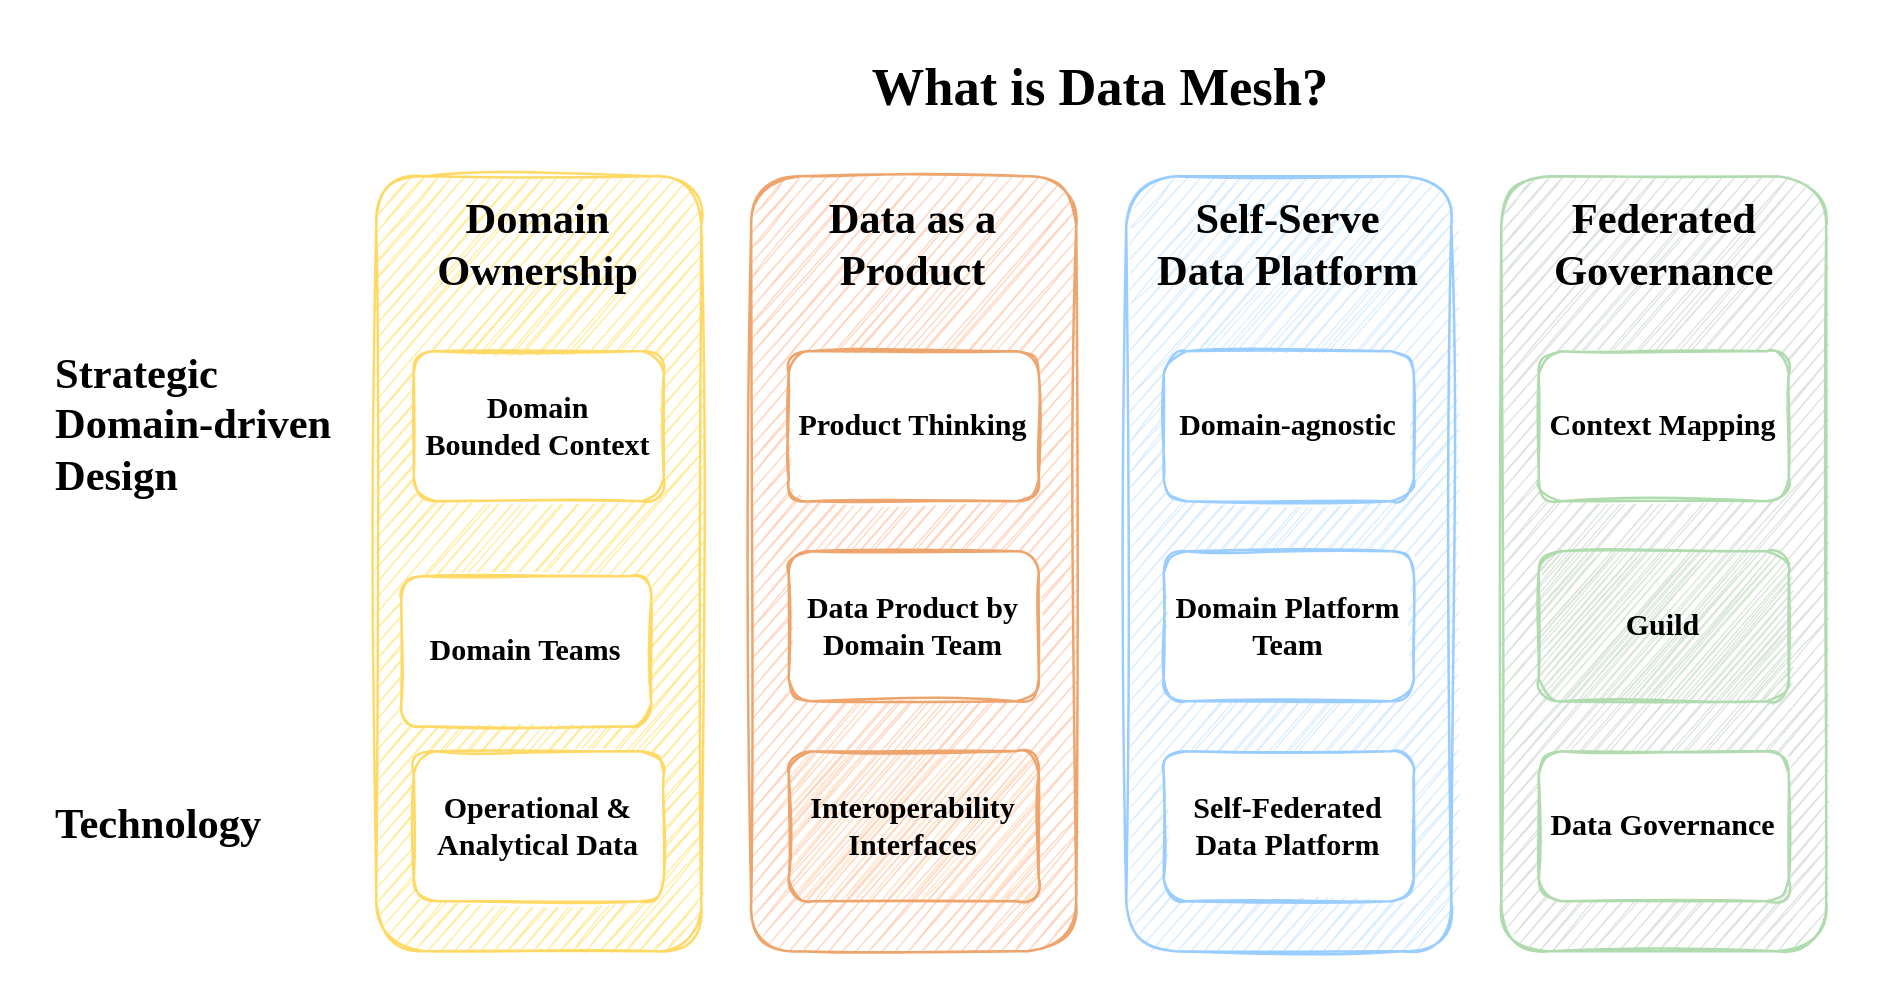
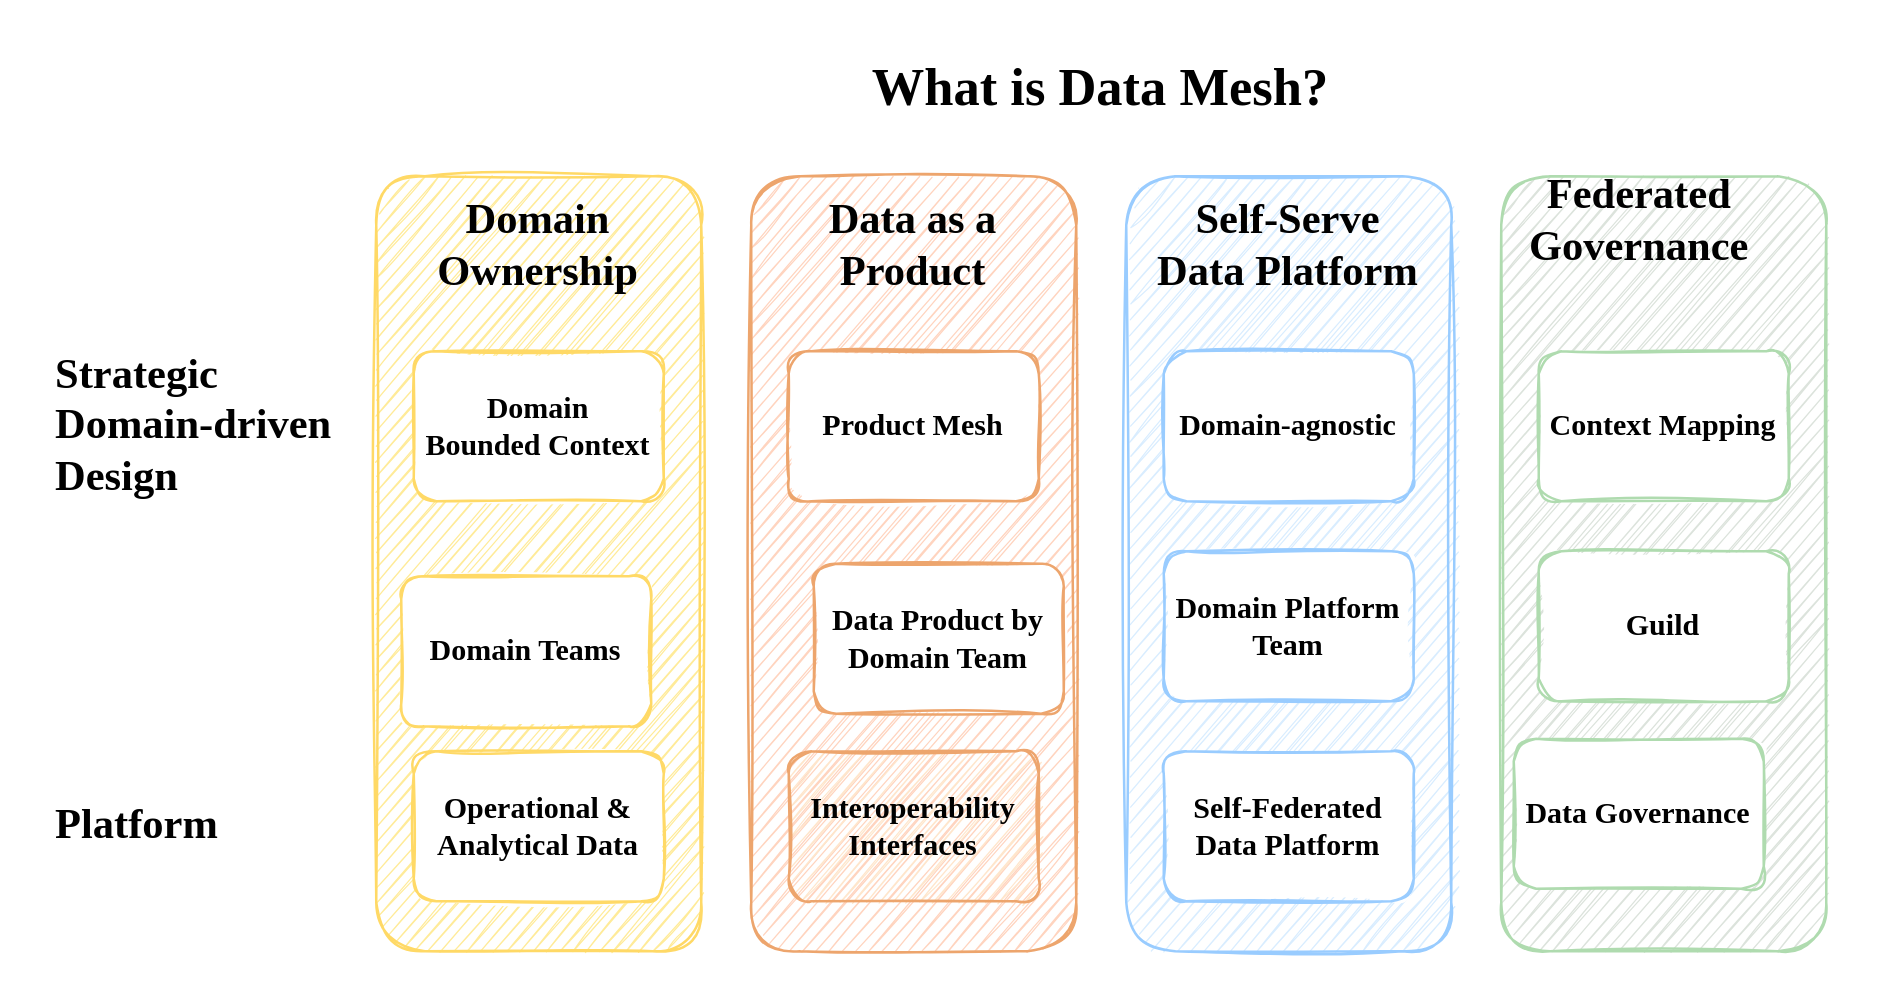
node "Federated Governance": moved (1664, 246) -> (1639, 221)
node "Product Thinking": label "Product Thinking" -> "Product Mesh"
node "Data Product by Domain Team": moved (914, 626) -> (939, 639)
node "Guild": fillcolor #d5e8d4 -> #ffffff
node "Technology": label "Technology" -> "Platform"
node "Data Governance": moved (1664, 826) -> (1639, 814)
